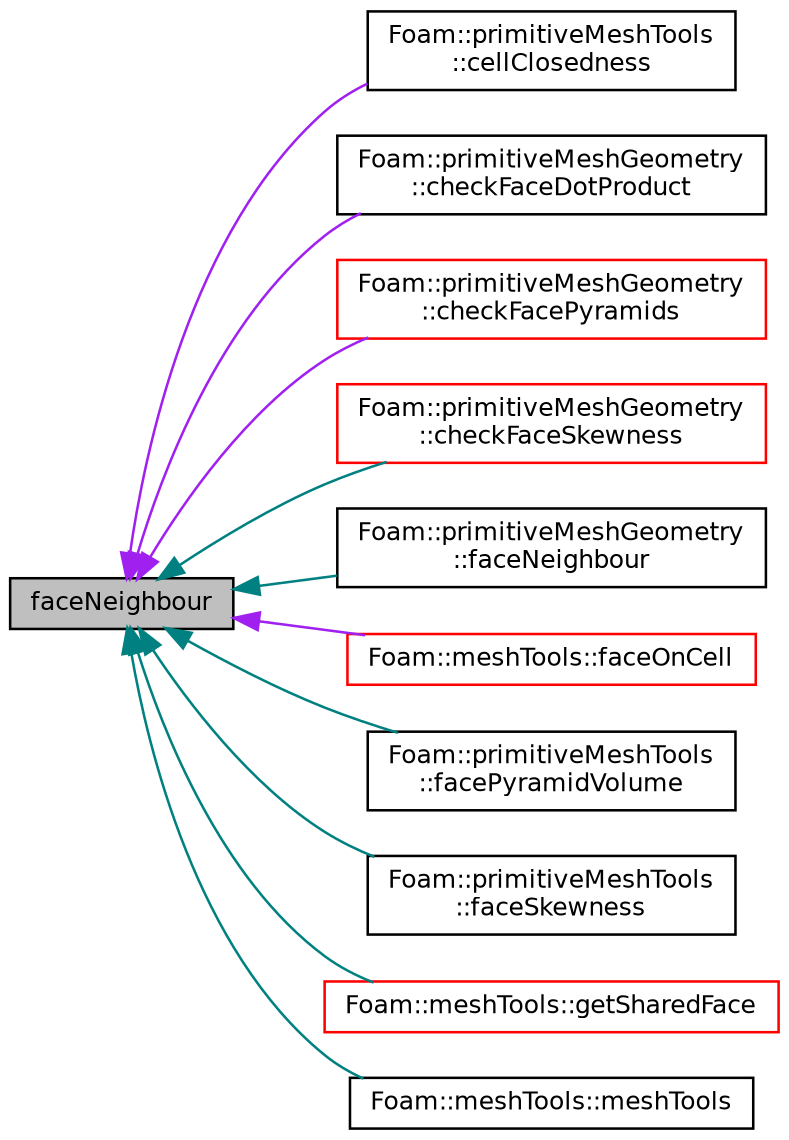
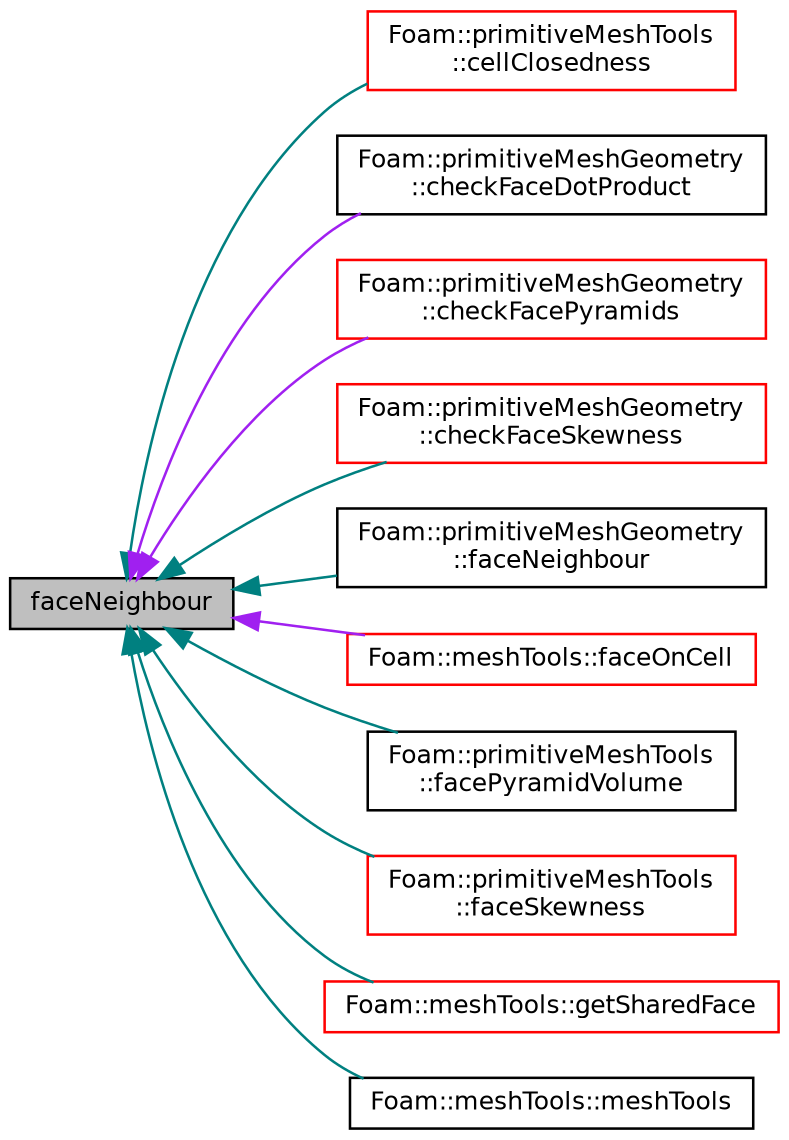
node "Foam::primitiveMeshTools ::cellClosedness": color black -> red
edge "Foam::primitiveMeshTools ::cellClosedness" -> "faceNeighbour": color purple -> teal
node "Foam::primitiveMeshTools ::faceSkewness": color black -> red
